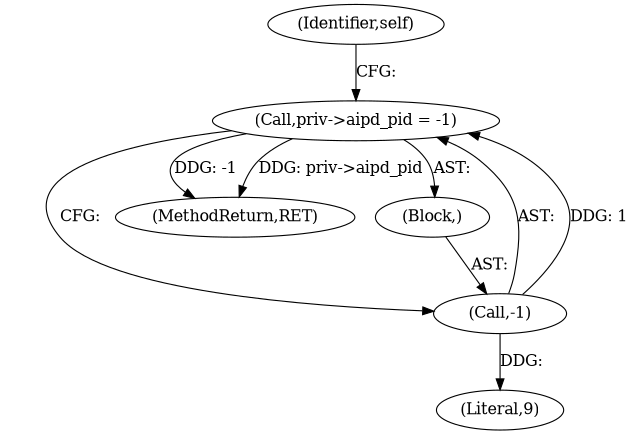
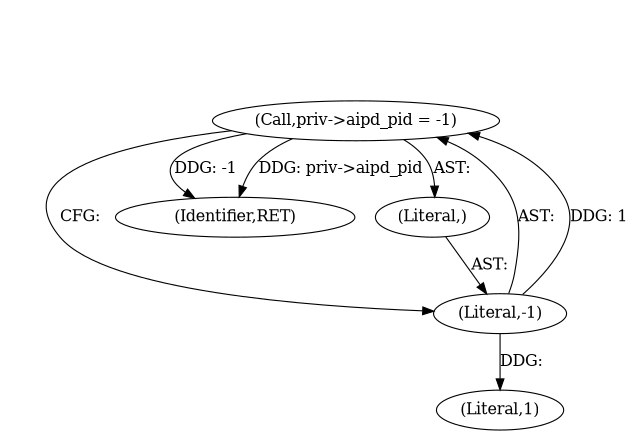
node "(Identifier,self)": removed
node "(MethodReturn,RET)": label "(MethodReturn,RET)" -> "(Identifier,RET)"
node "(Block,)": label "(Block,)" -> "(Literal,)"
node "(Call,-1)": label "(Call,-1)" -> "(Literal,-1)"
node "(Literal,9)": label "(Literal,9)" -> "(Literal,1)"
